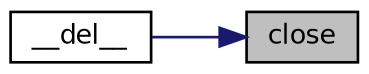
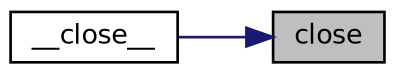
node "__del__": label "__del__" -> "__close__"
